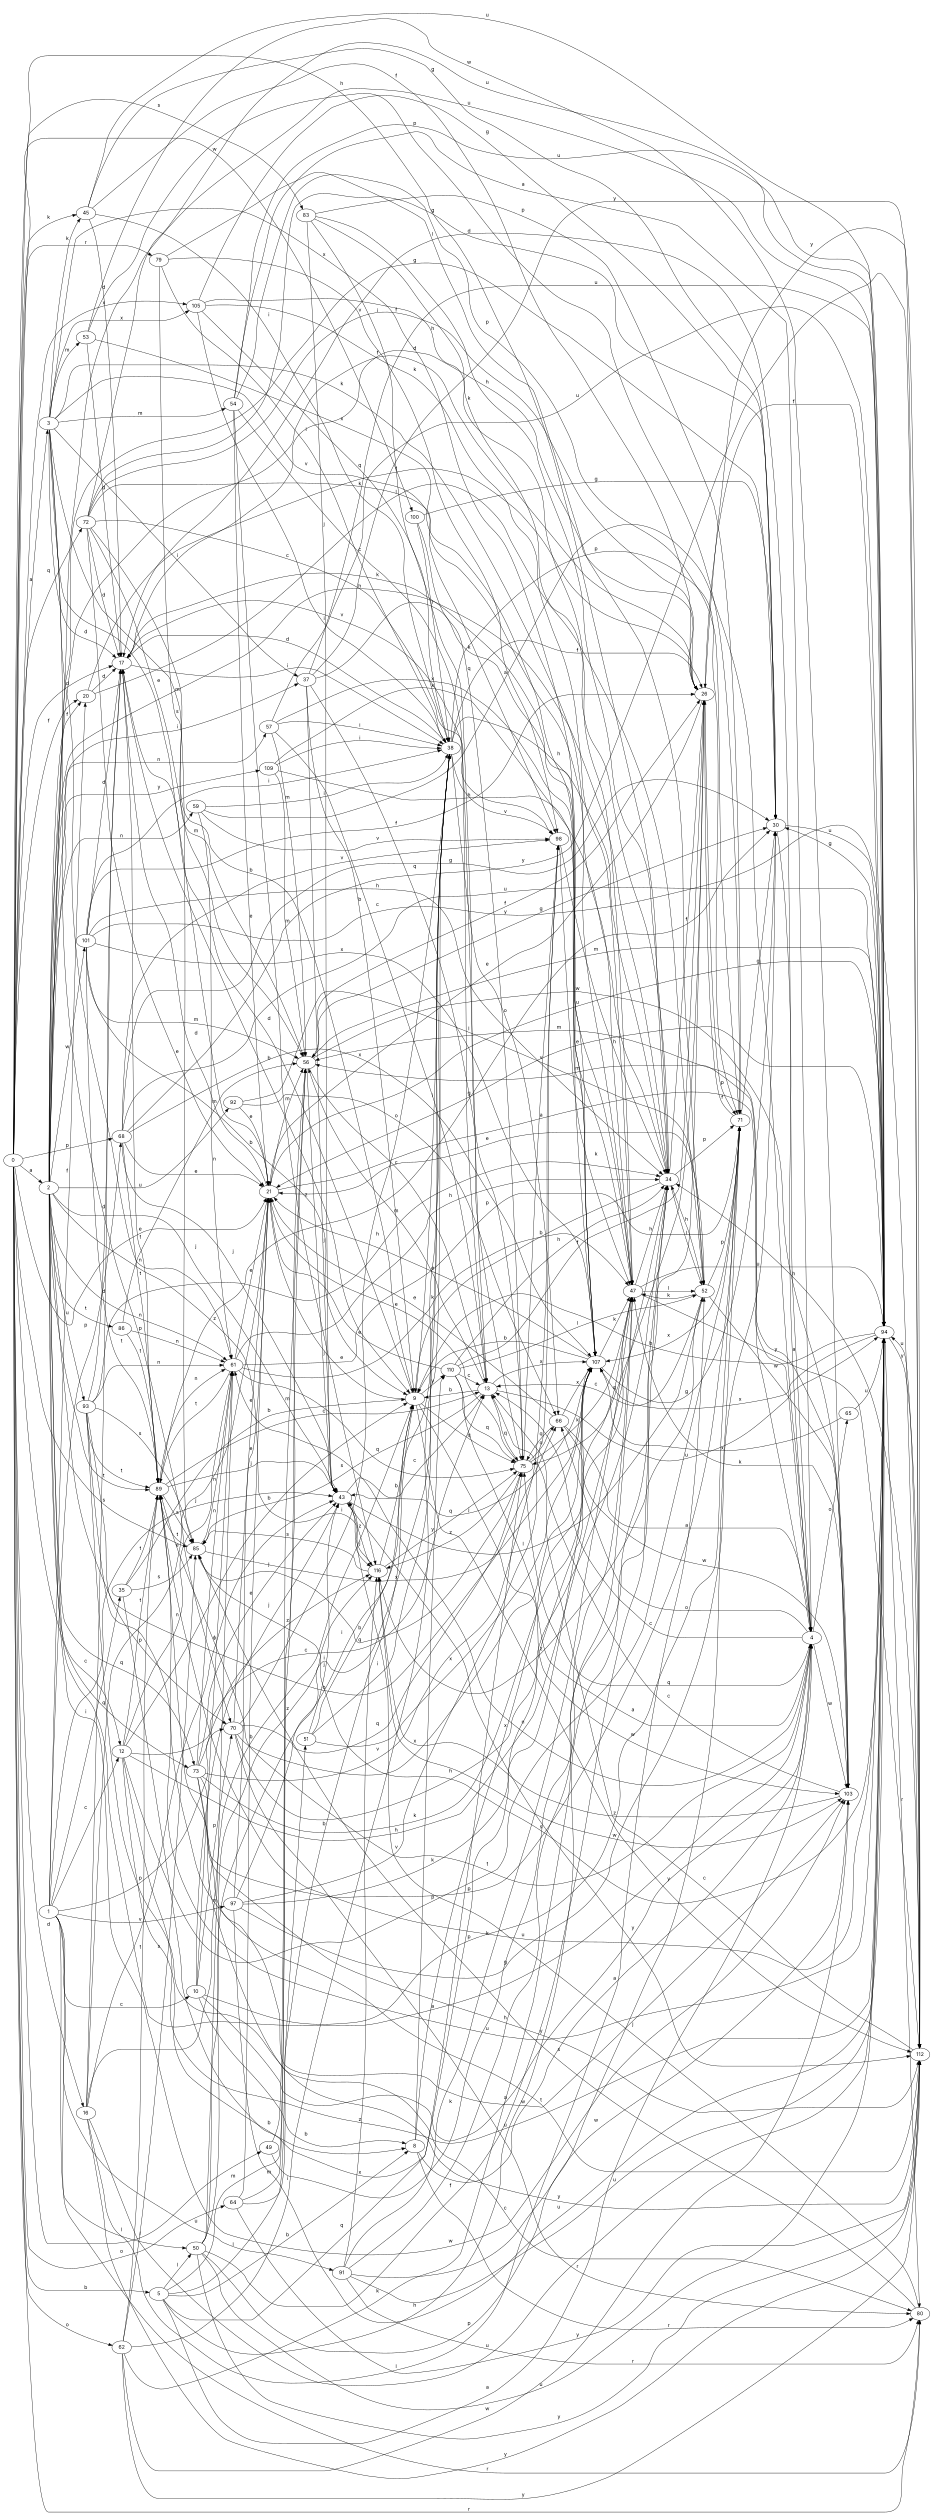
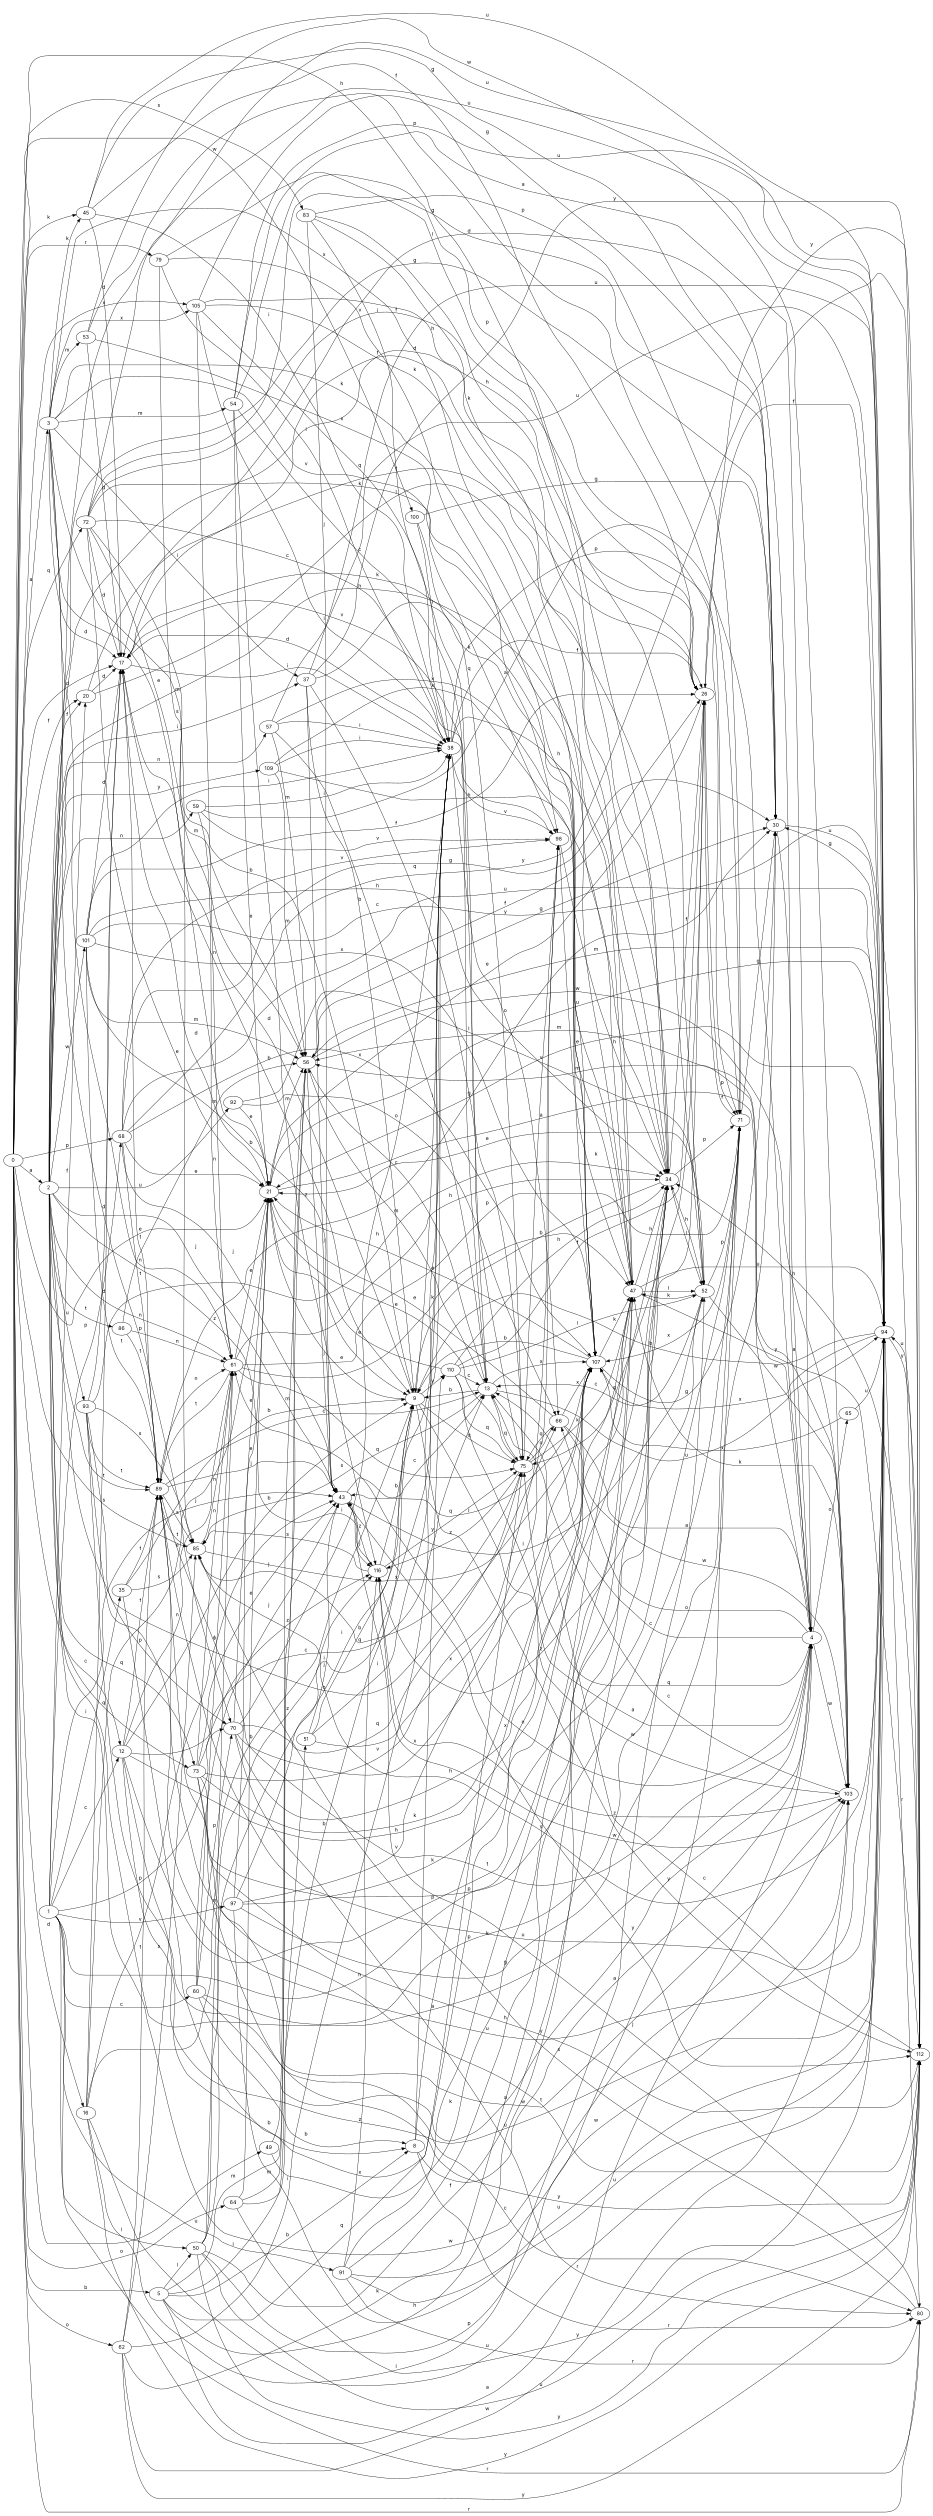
edge "93" -> "61": now "105" -> "61"
edge "1" -> "34": added, label "h"
node "10": label "10" -> "60"
